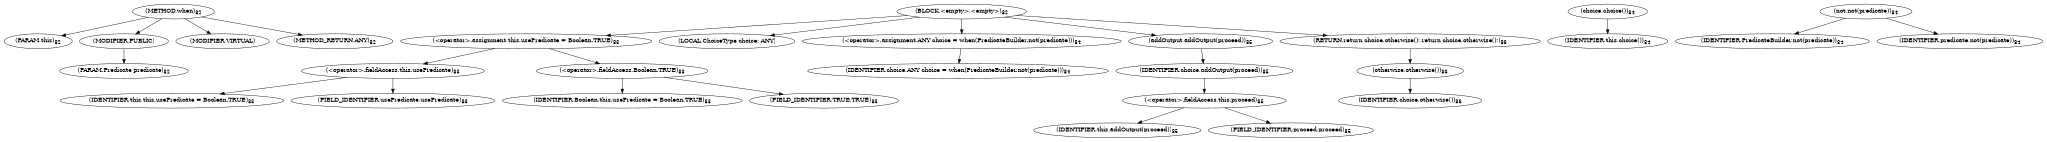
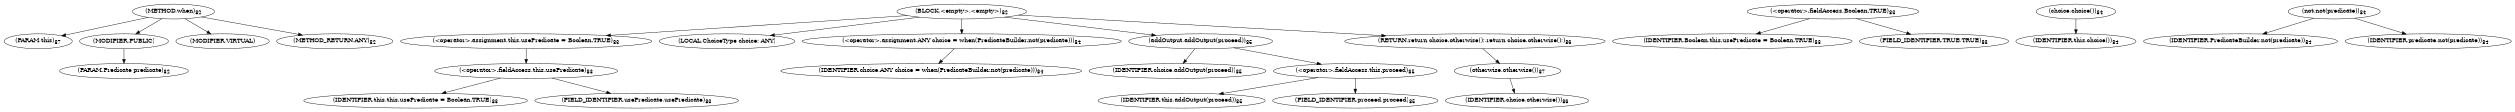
node "(PARAM,this)": text "82" -> "87"
edge "(<operator>.assignment,this.usePredicate = Boolean.TRUE)" -> "(<operator>.fieldAccess,Boolean.TRUE)": removed
node "(otherwise,otherwise())": text "86" -> "87"
edge "(IDENTIFIER,choice,addOutput(proceed))" -> "(<operator>.fieldAccess,this.proceed)": now "(addOutput,addOutput(proceed))" -> "(<operator>.fieldAccess,this.proceed)"
